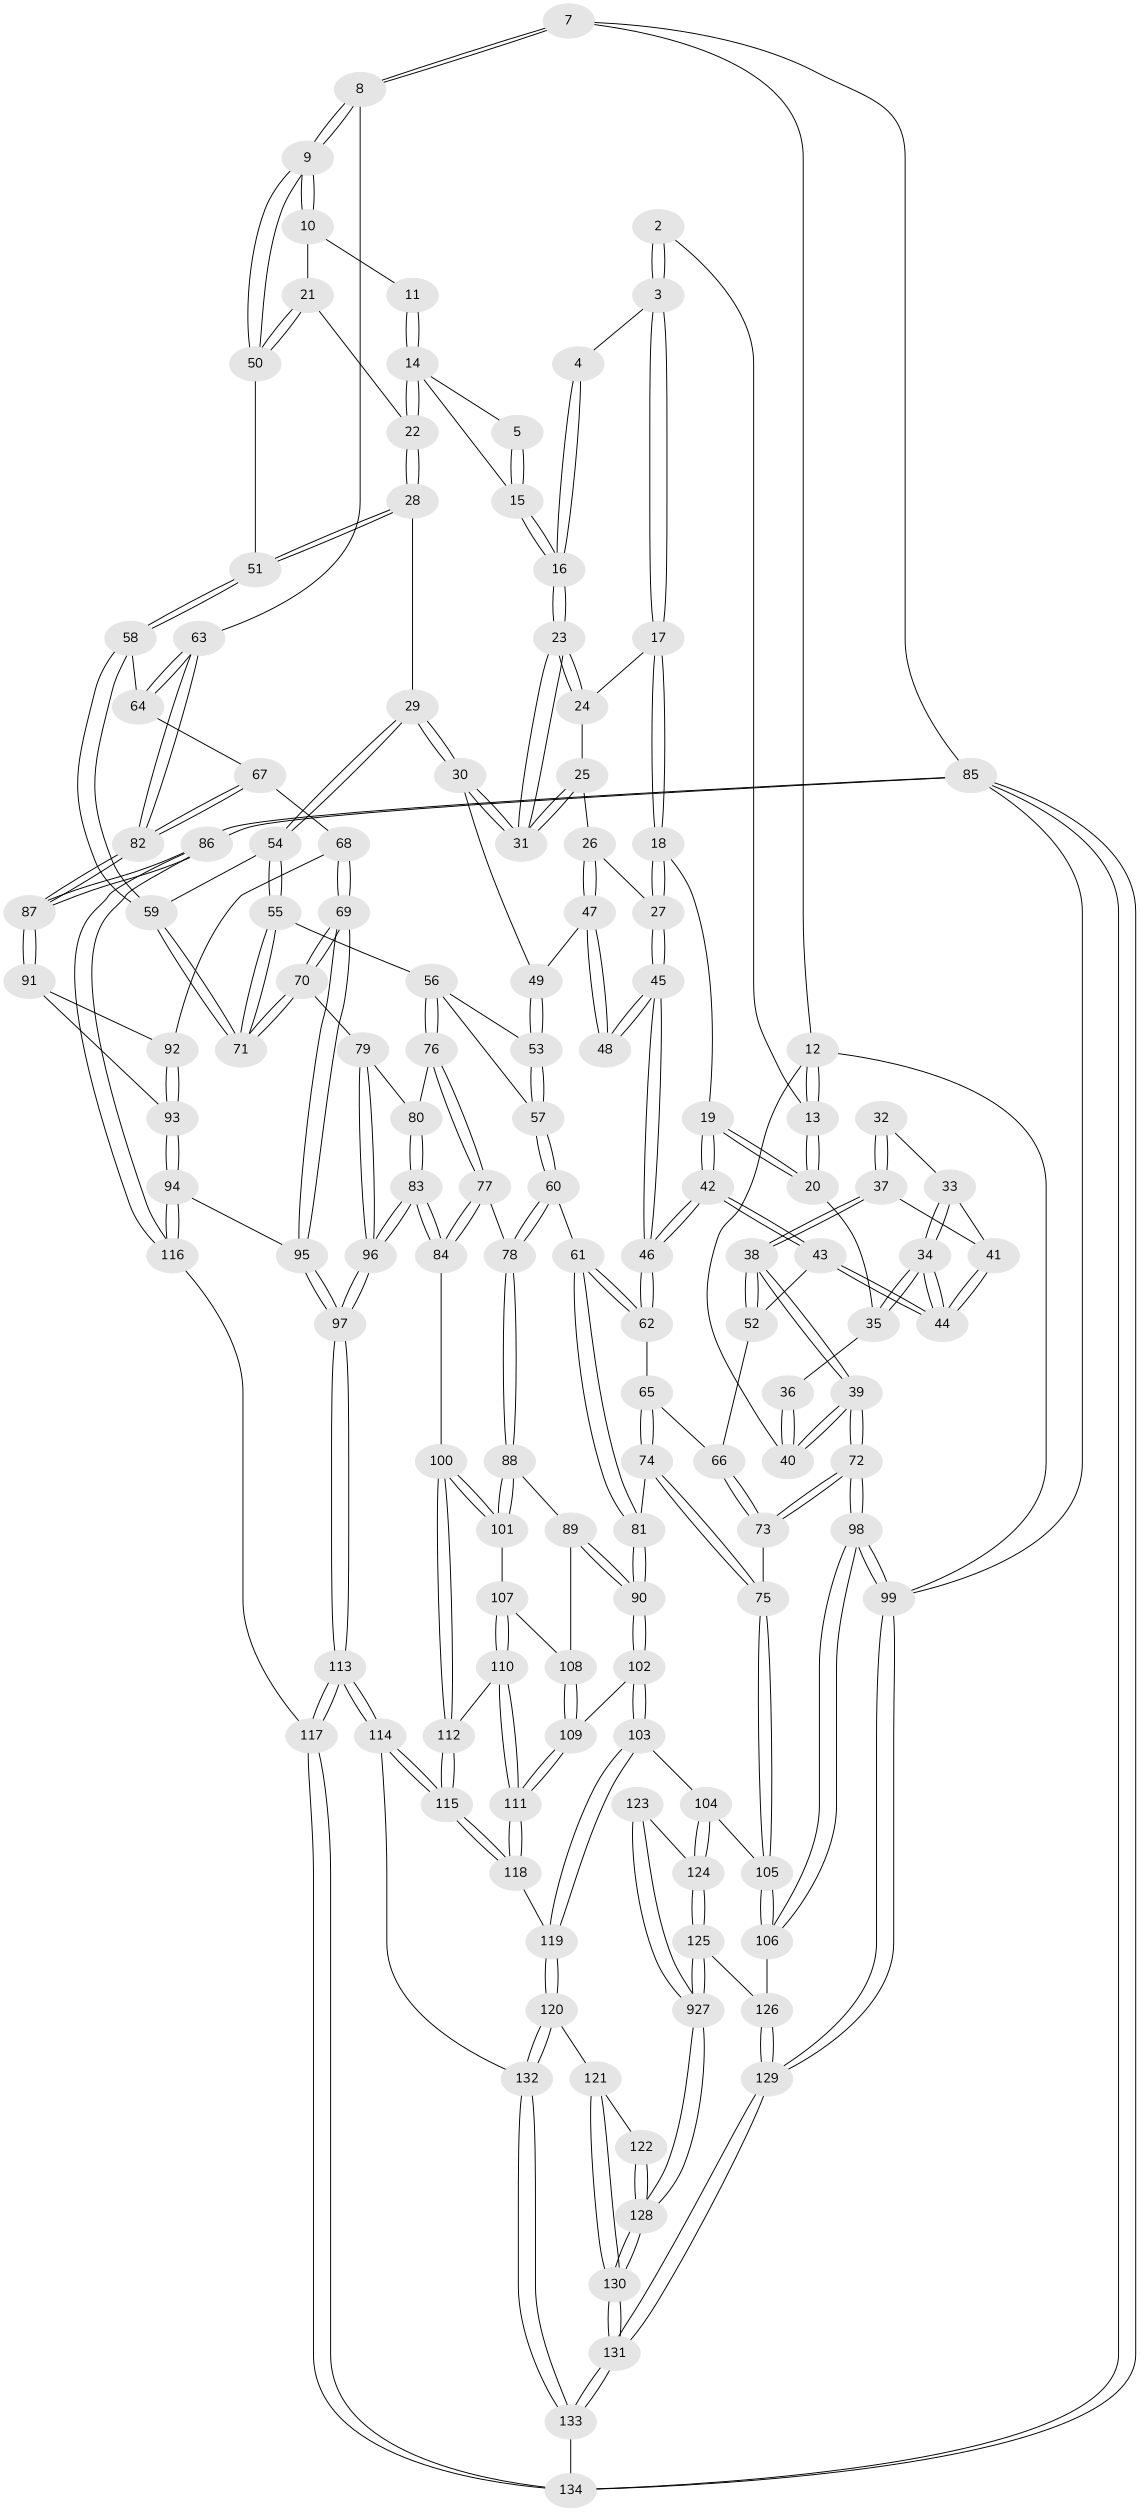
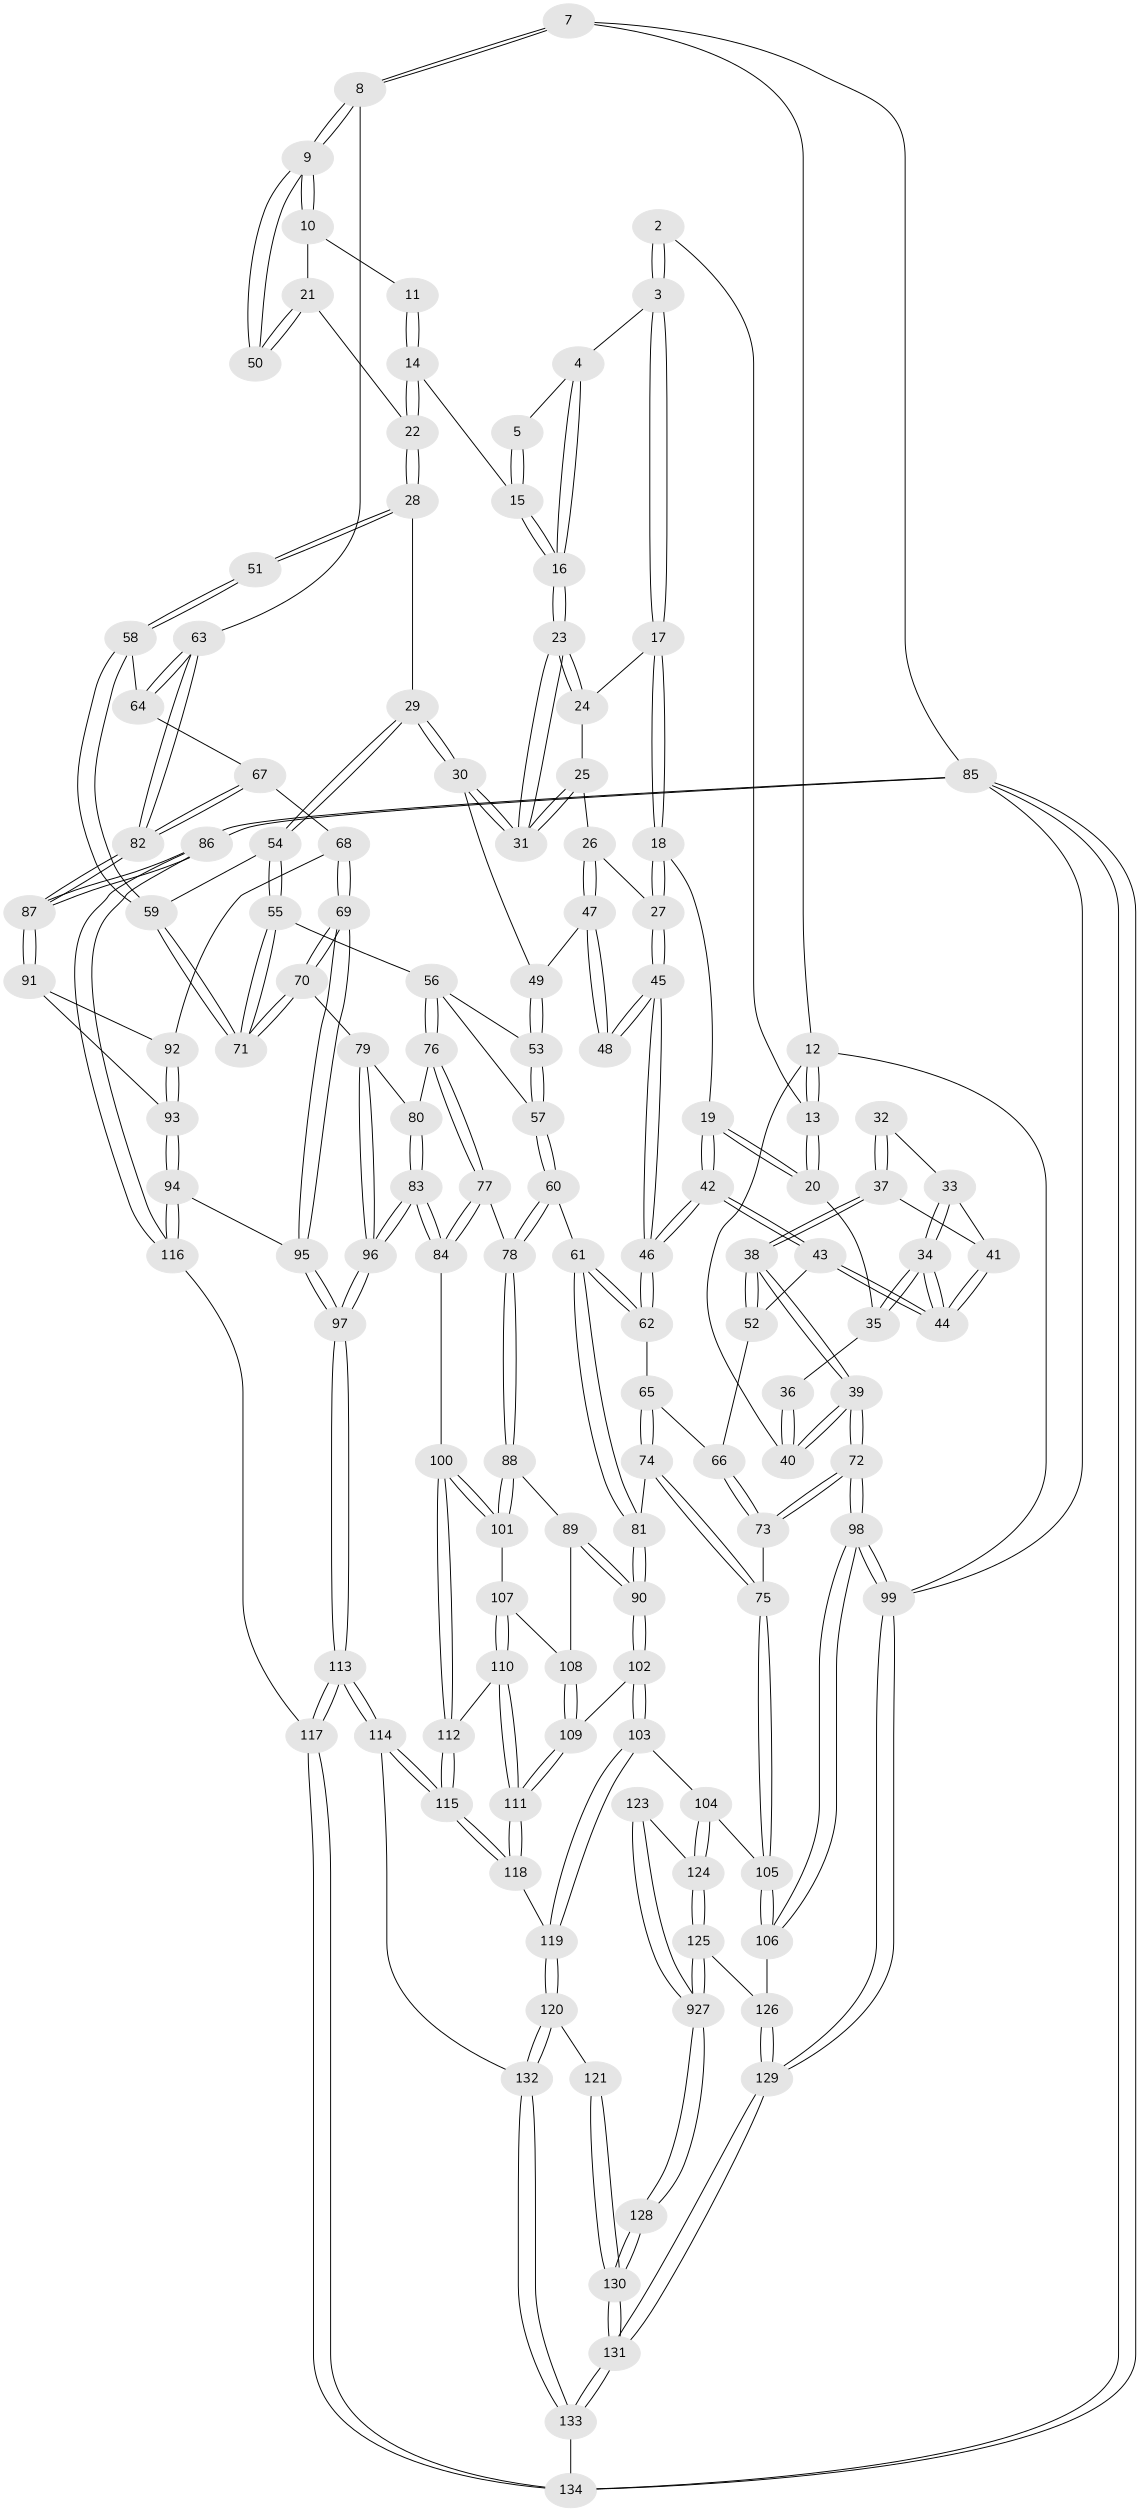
edge "14" -- "5": now "4" -- "5"
edge "50" -- "51": removed
node "122": removed
